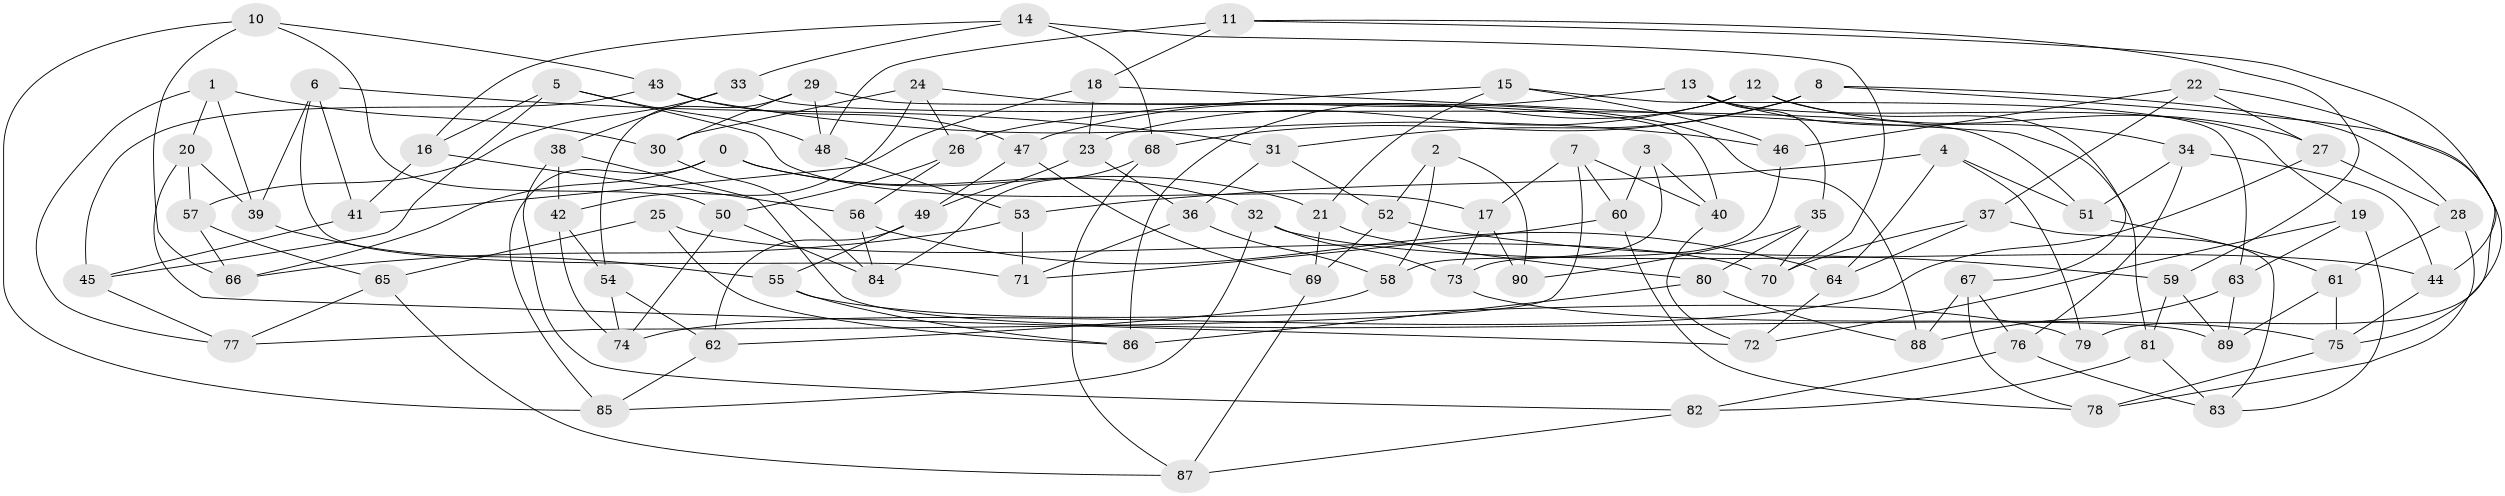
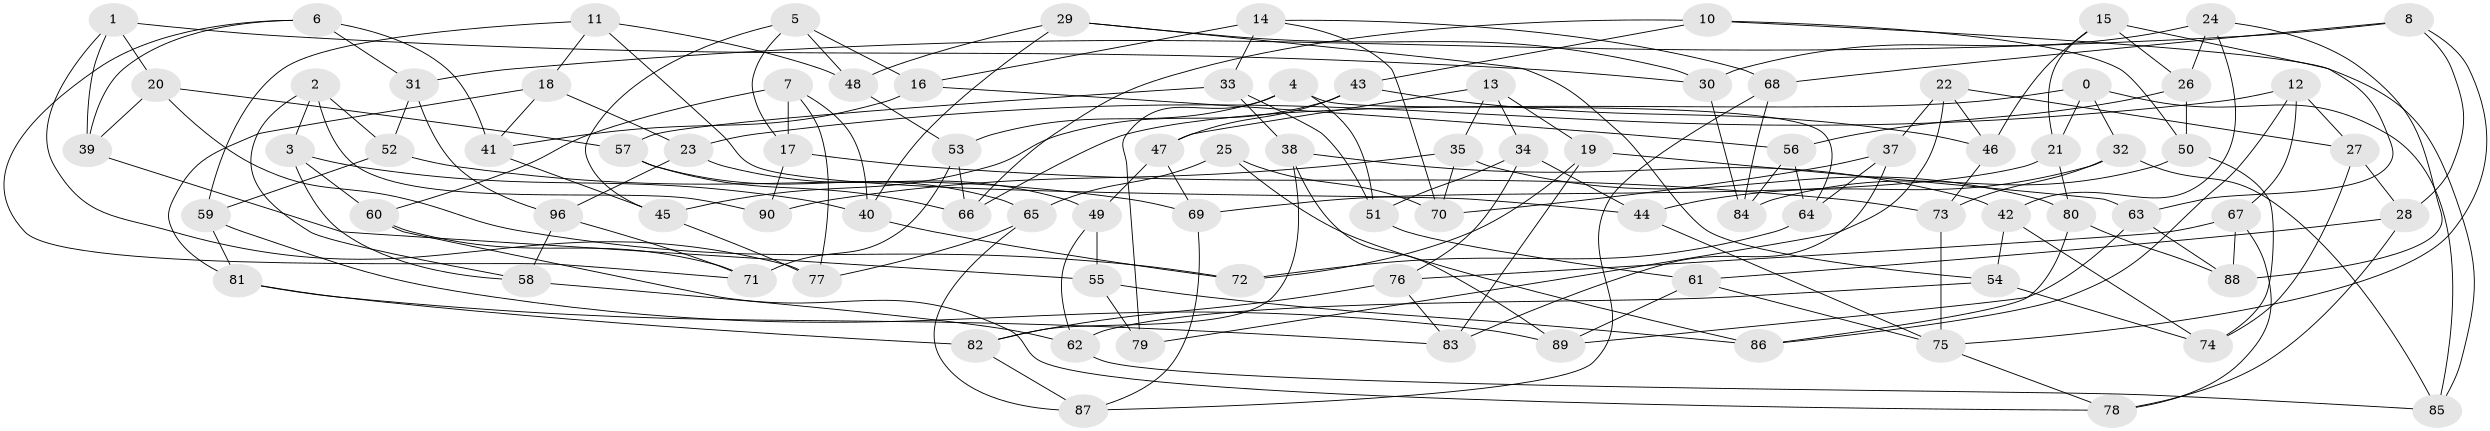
edge "2" -- "3": added
node "36": label "36" -> "96"
